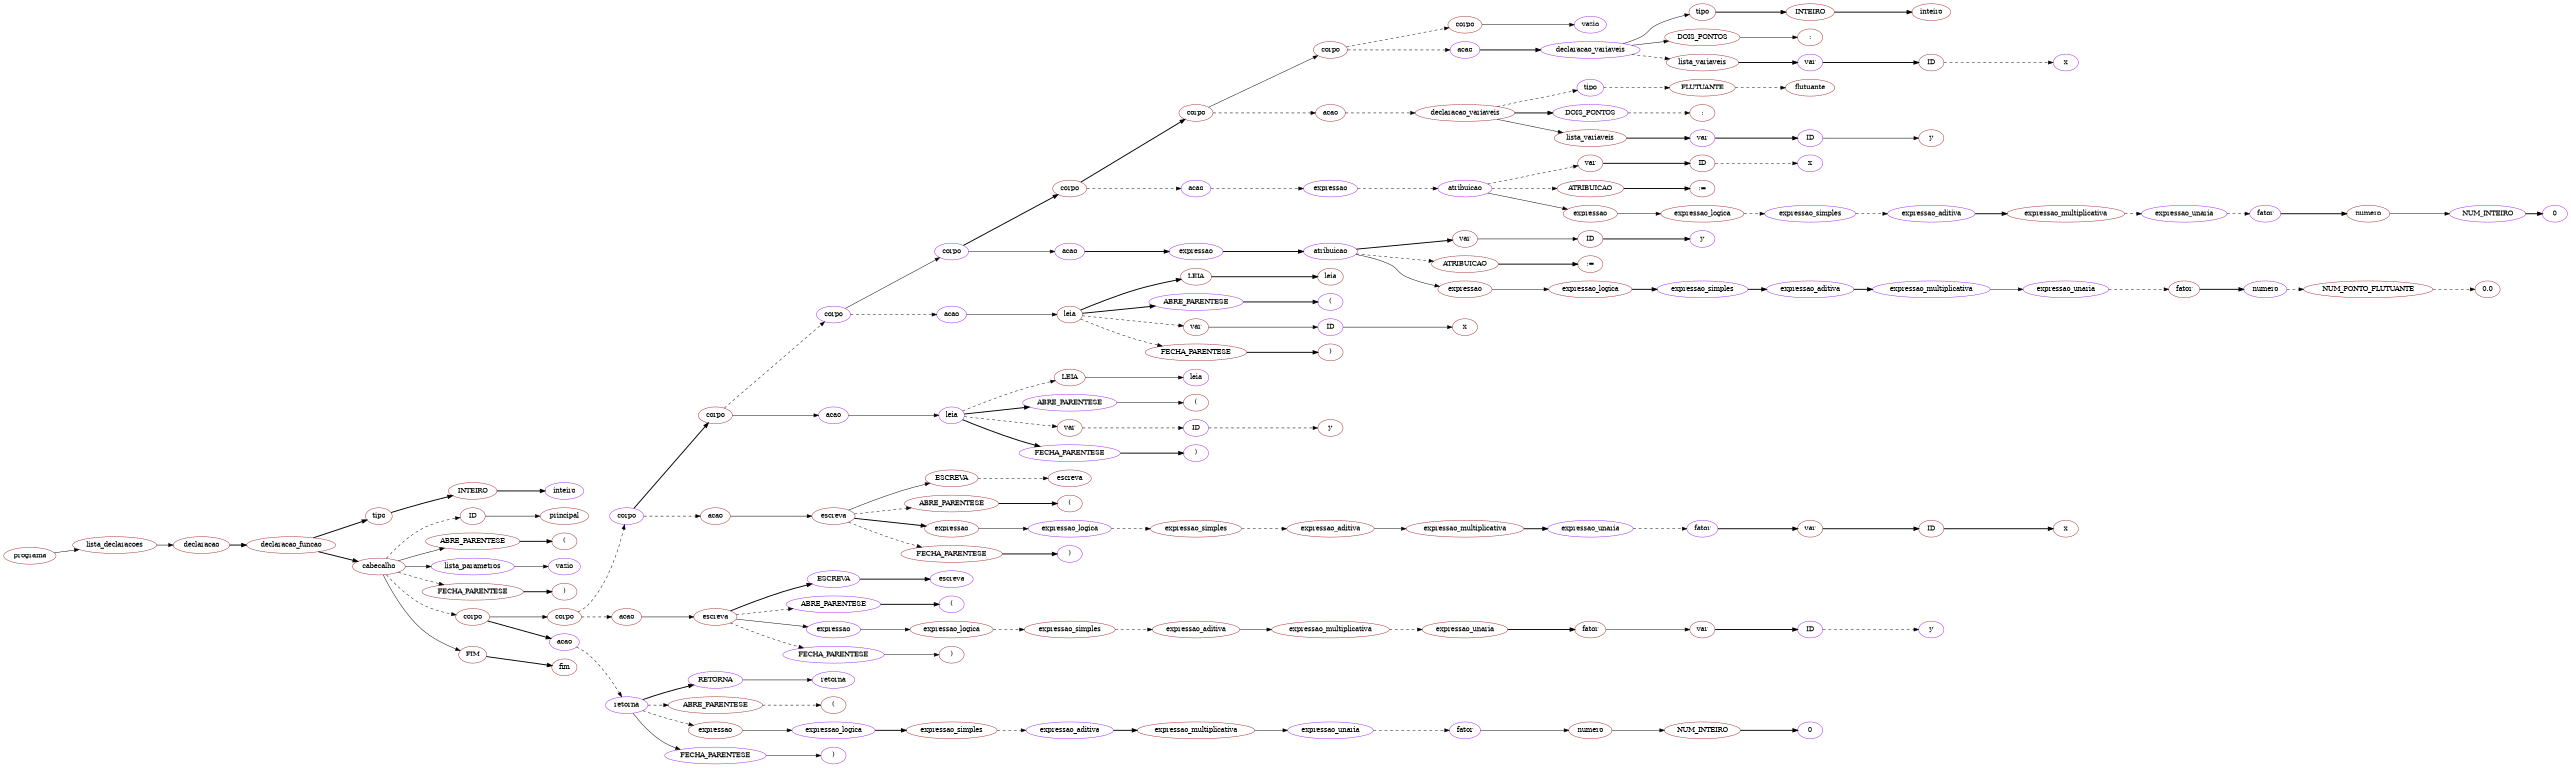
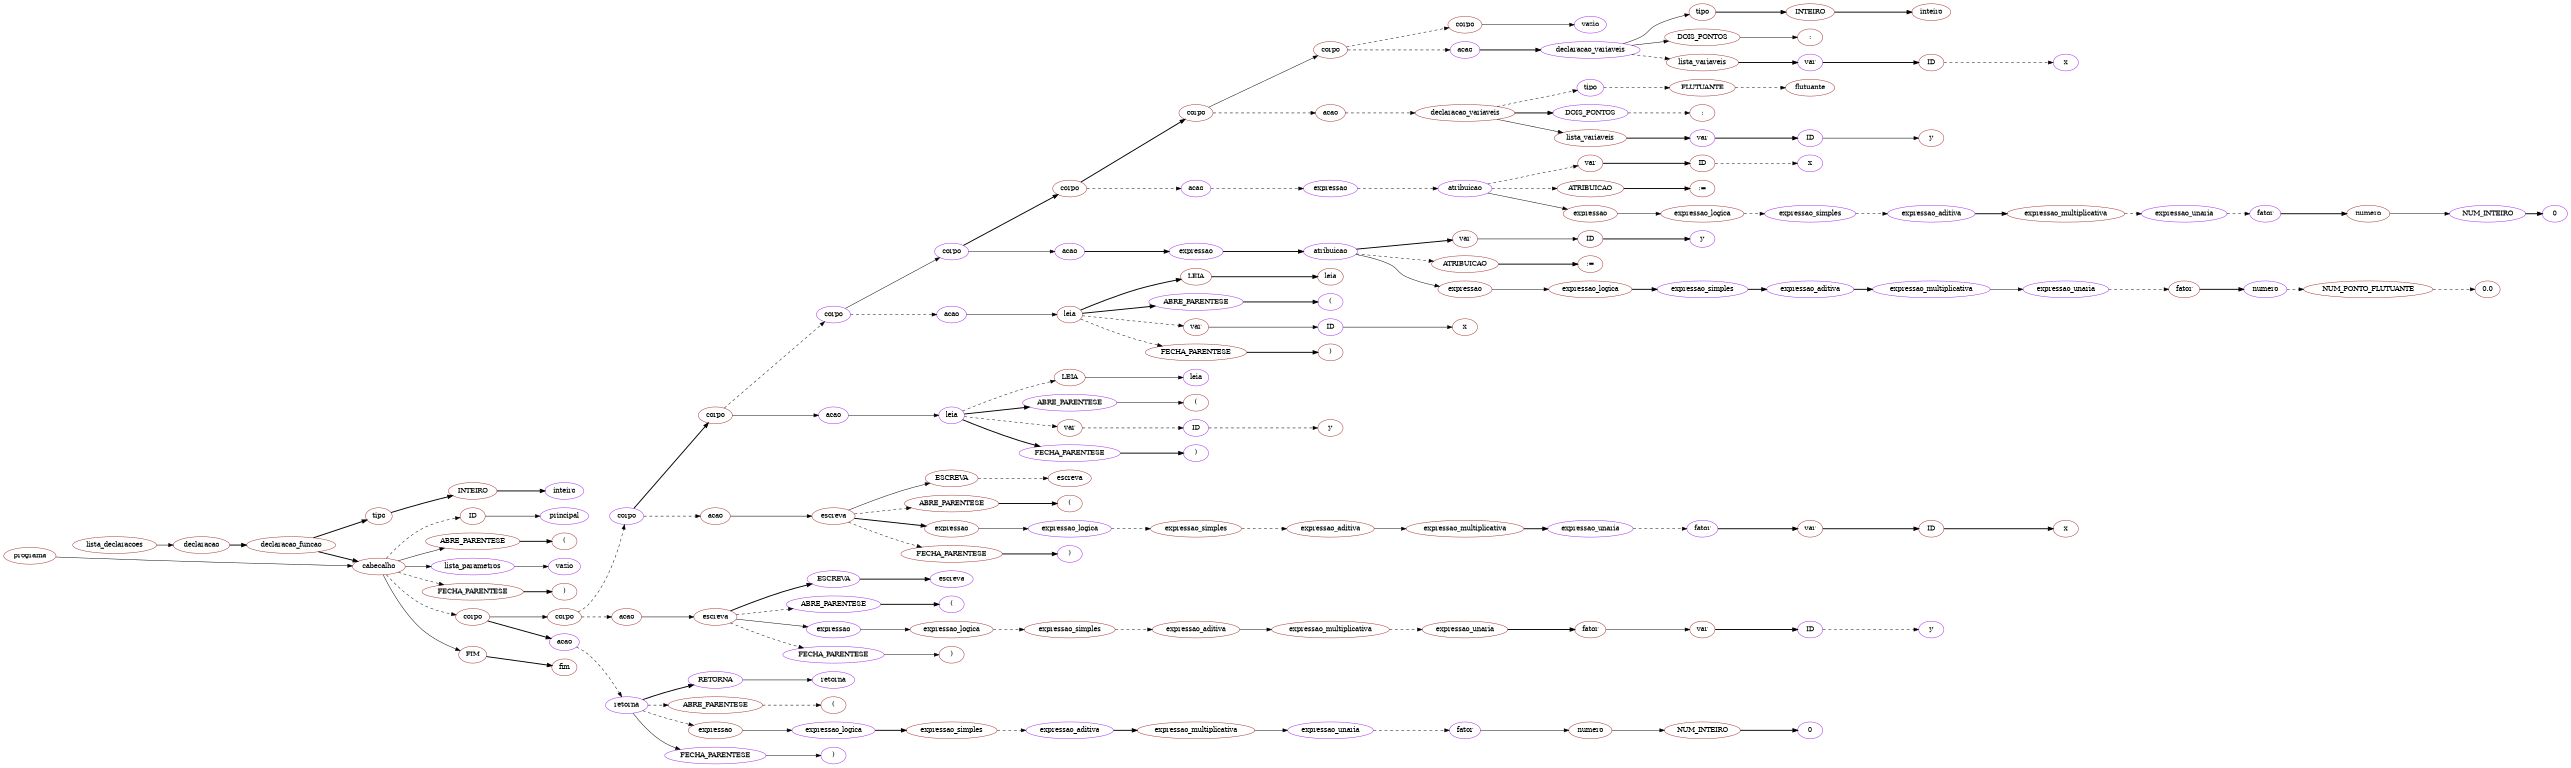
node "principal": color brown -> purple
edge "programa" -> "lista_declaracoes": now "programa" -> "cabecalho"
